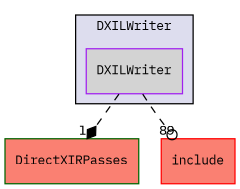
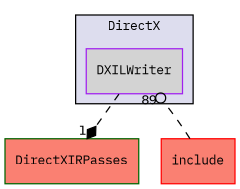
cluster "DXILWriter": label "DXILWriter" -> "DirectX"
edge "DXILWriter" -> "include": reversed
